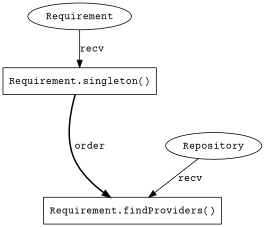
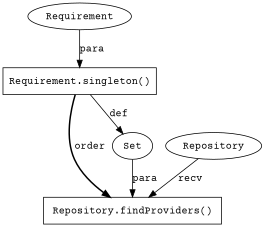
edge "Requirement" -> "Requirement.singleton()": label "recv" -> "para"
node "Set": added
node "Requirement.findProviders()": label "Requirement.findProviders()" -> "Repository.findProviders()"
